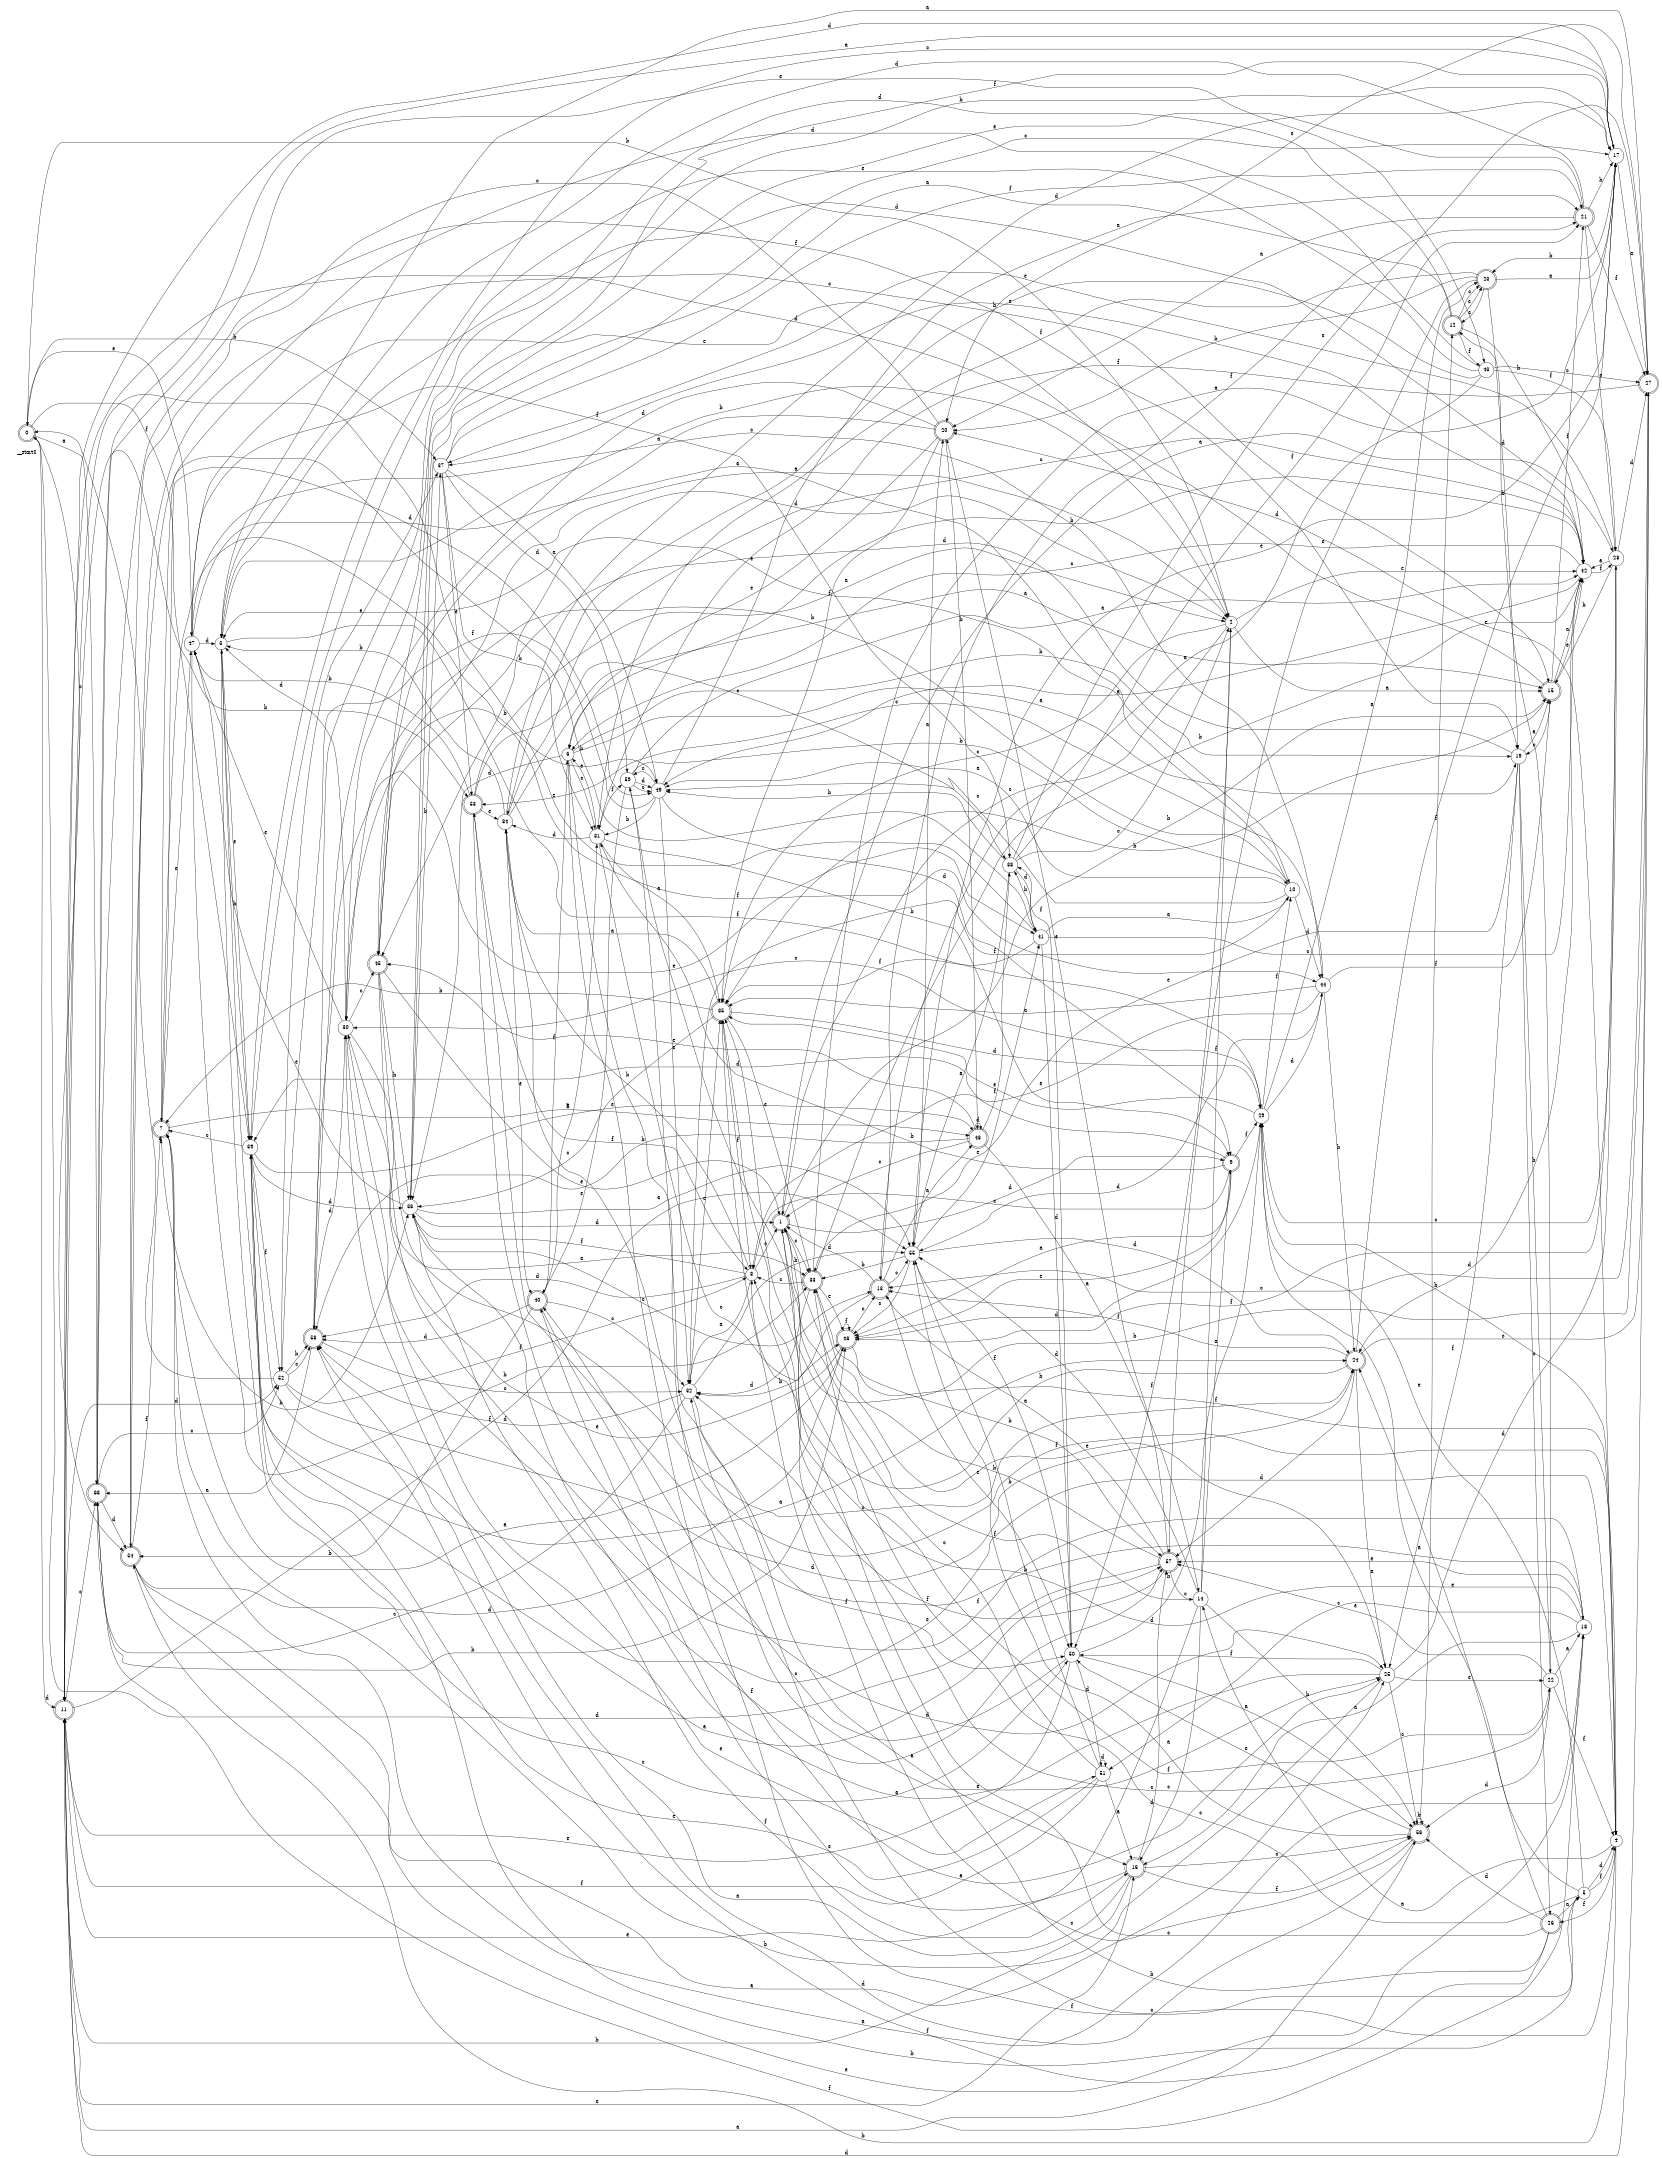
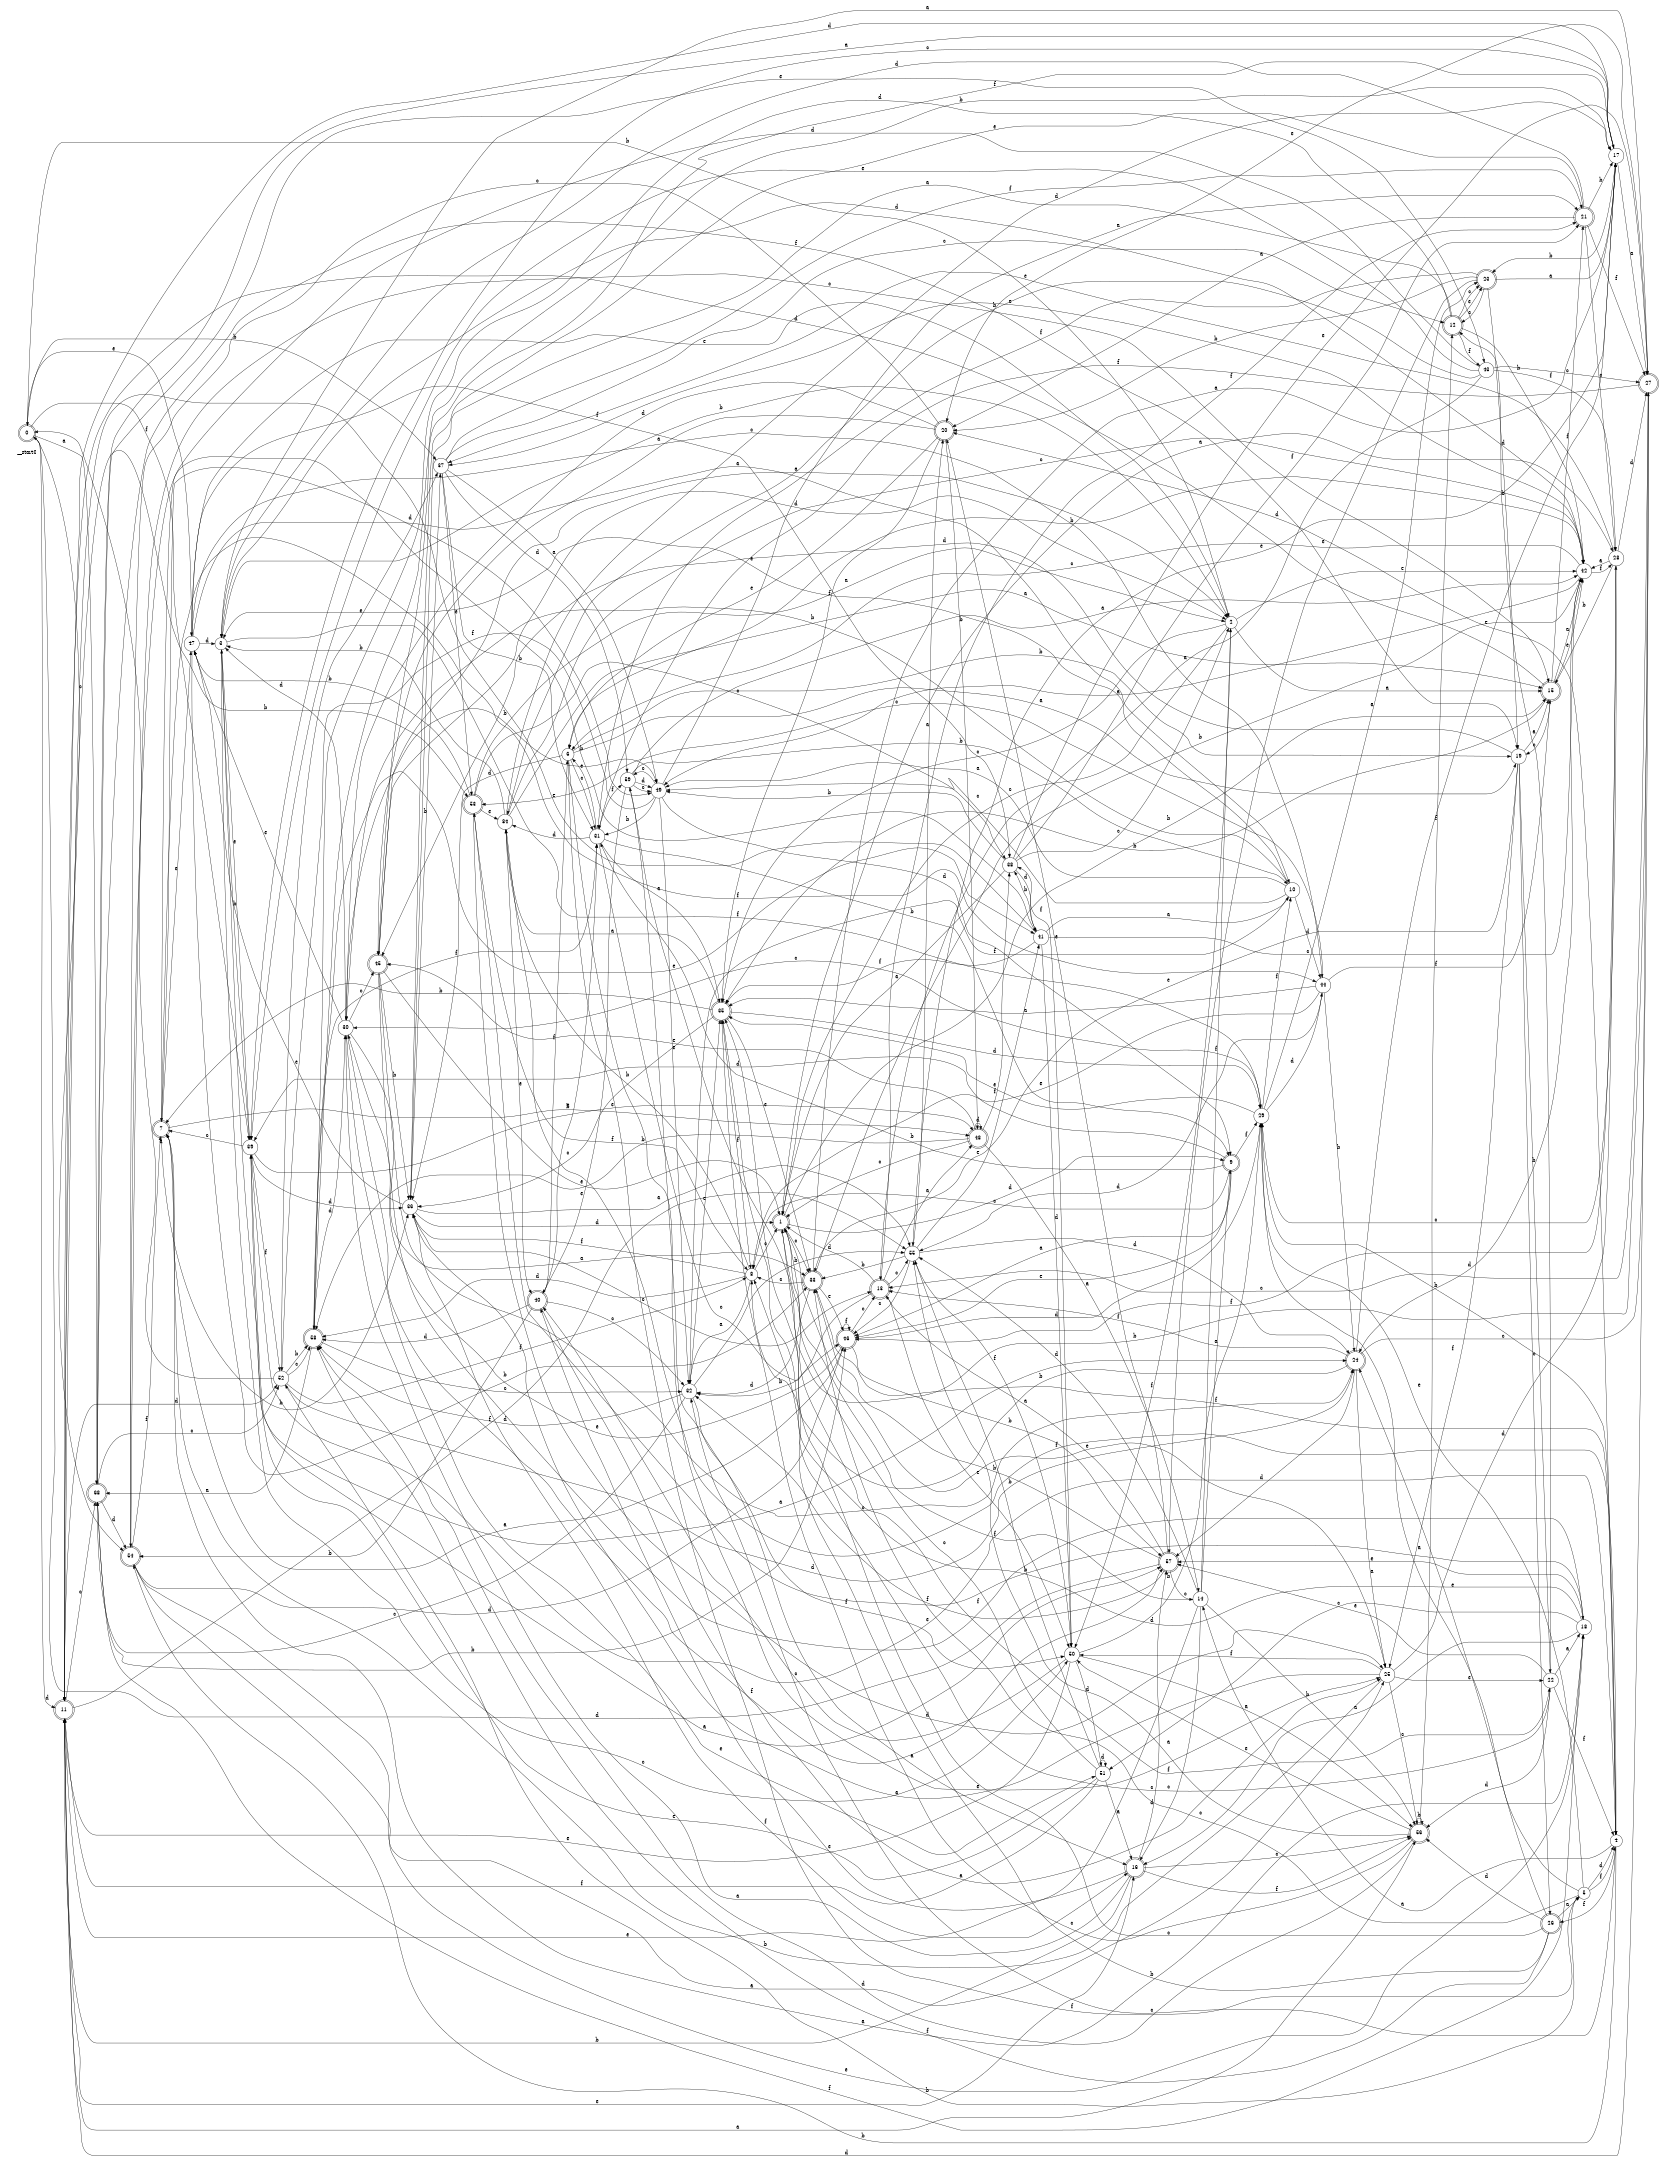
edge "37" -> "17": now "37" -> "12"
edge "58" -> "31": added, label "f"
edge "38" -> "55": now "38" -> "1"
edge "5" -> "39": now "5" -> "52"
